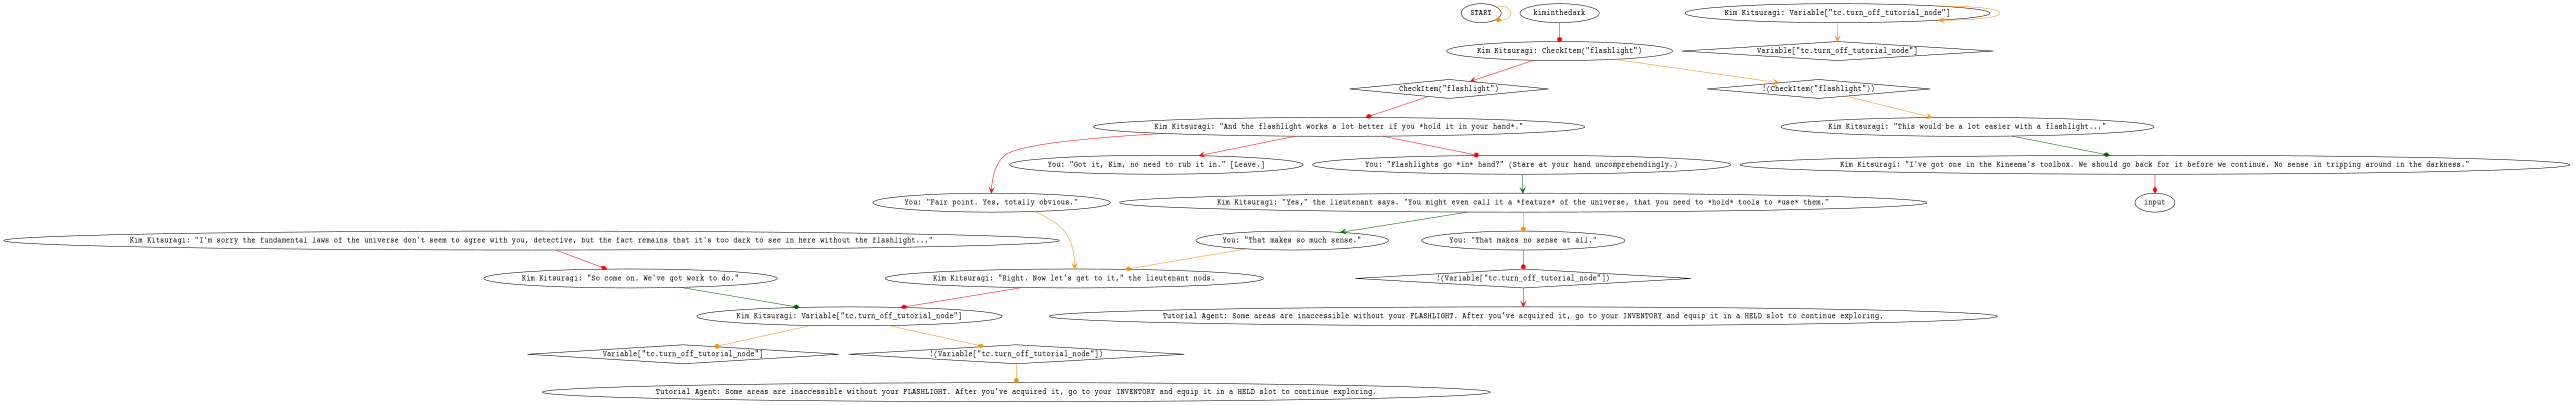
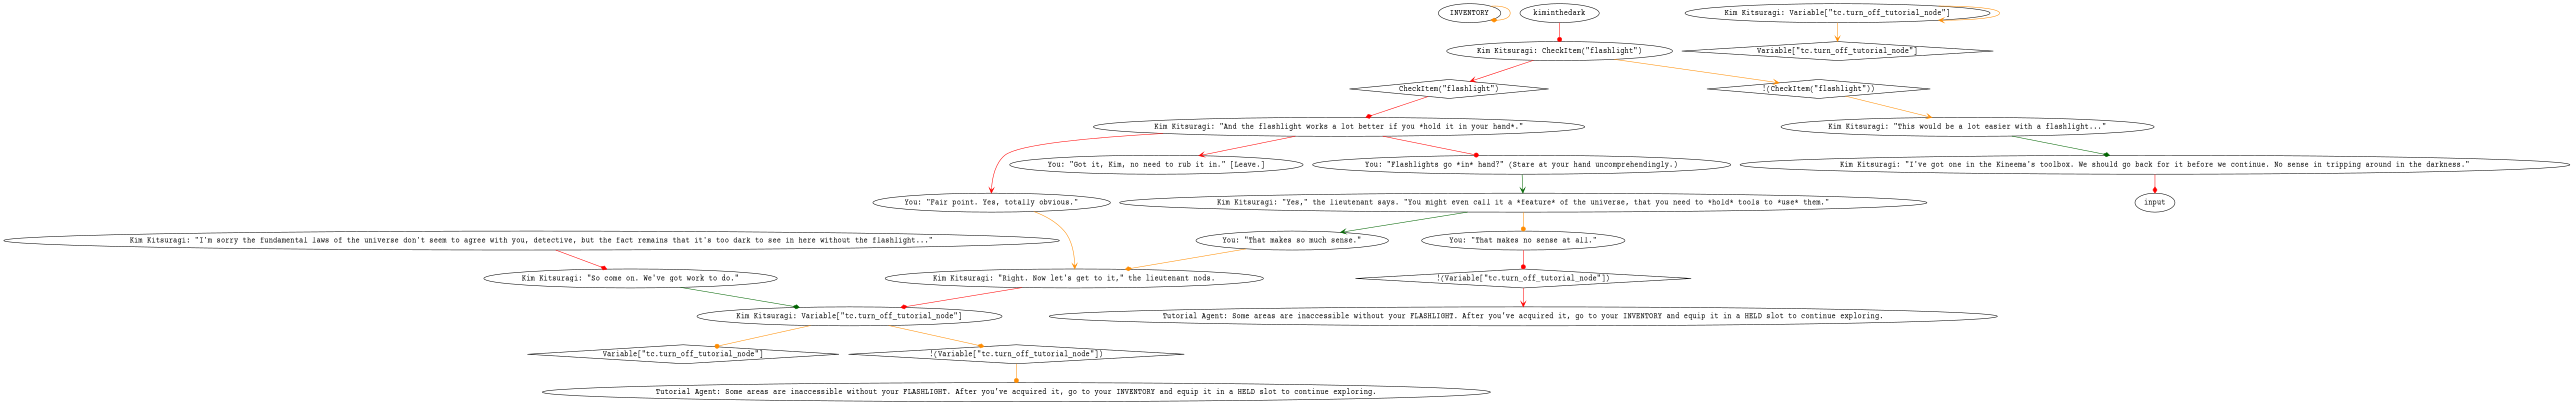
node "START": label "START" -> "INVENTORY"
